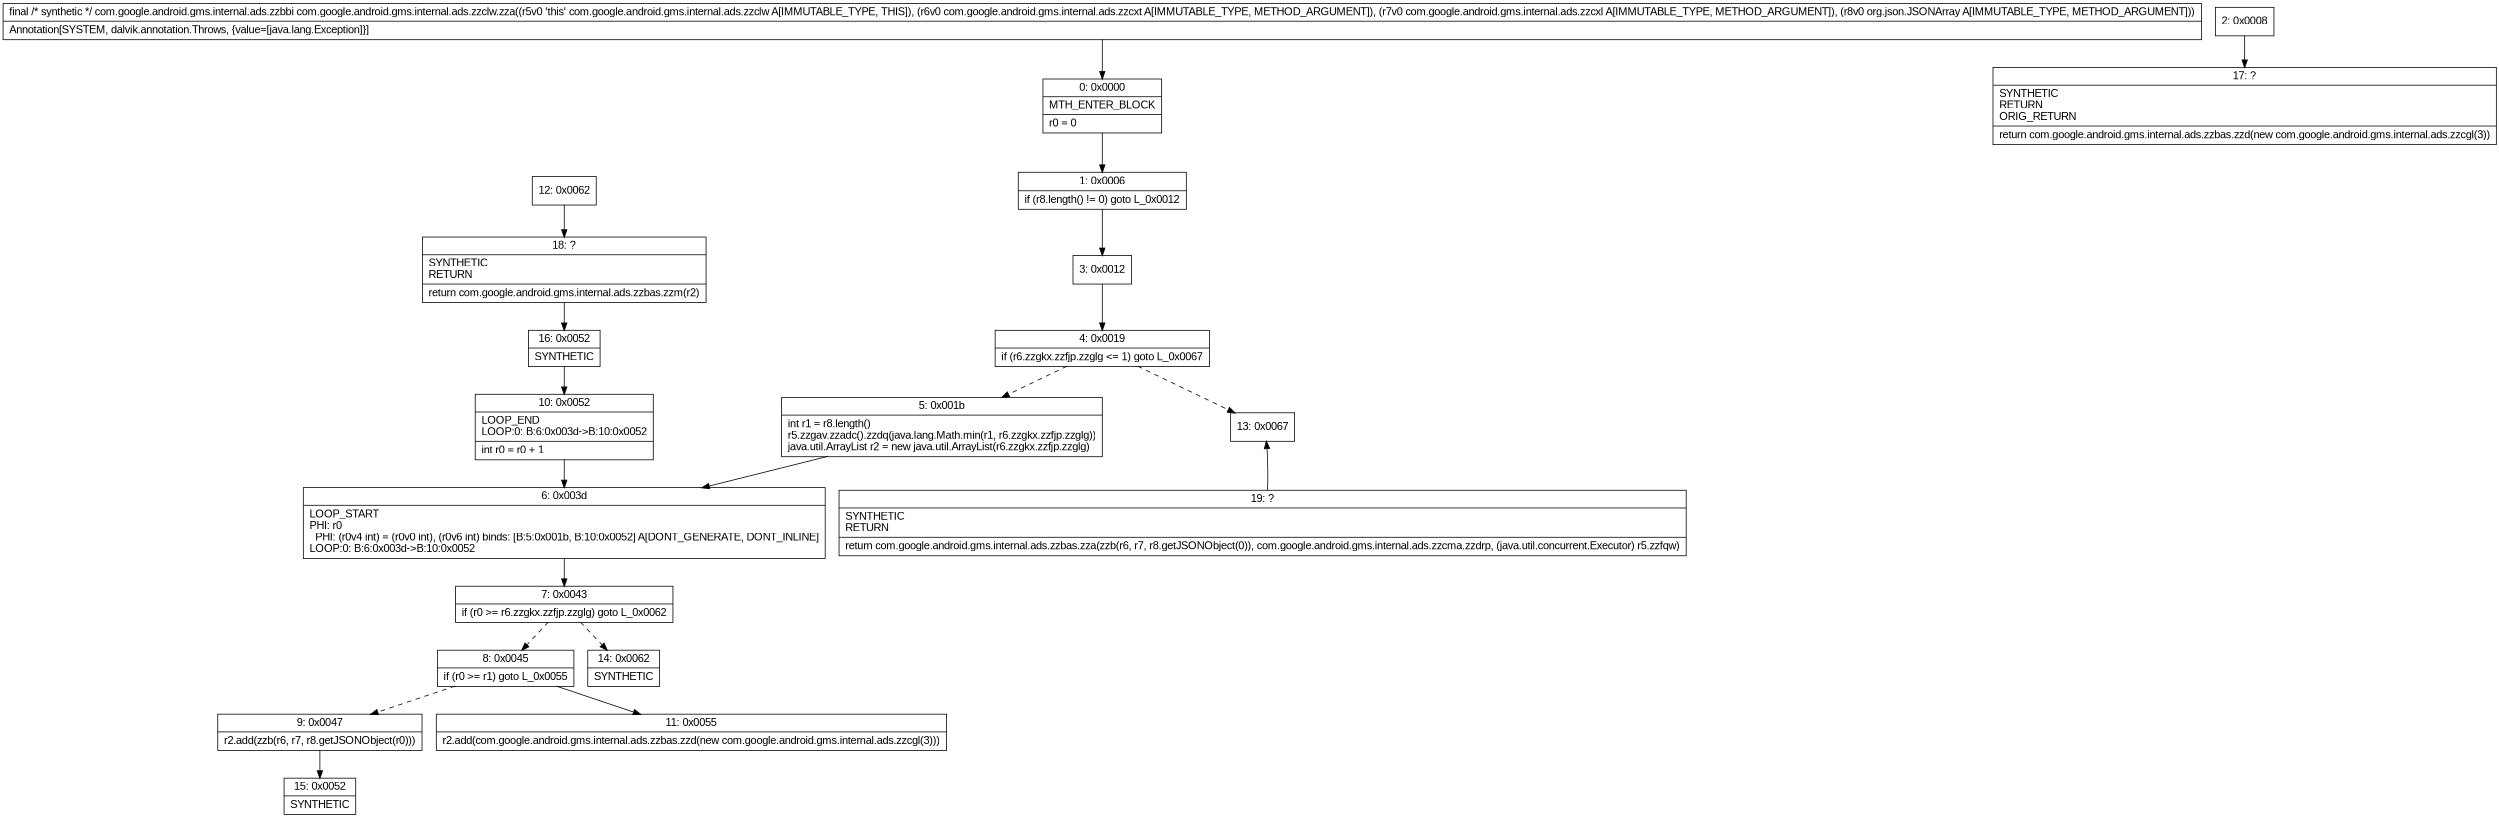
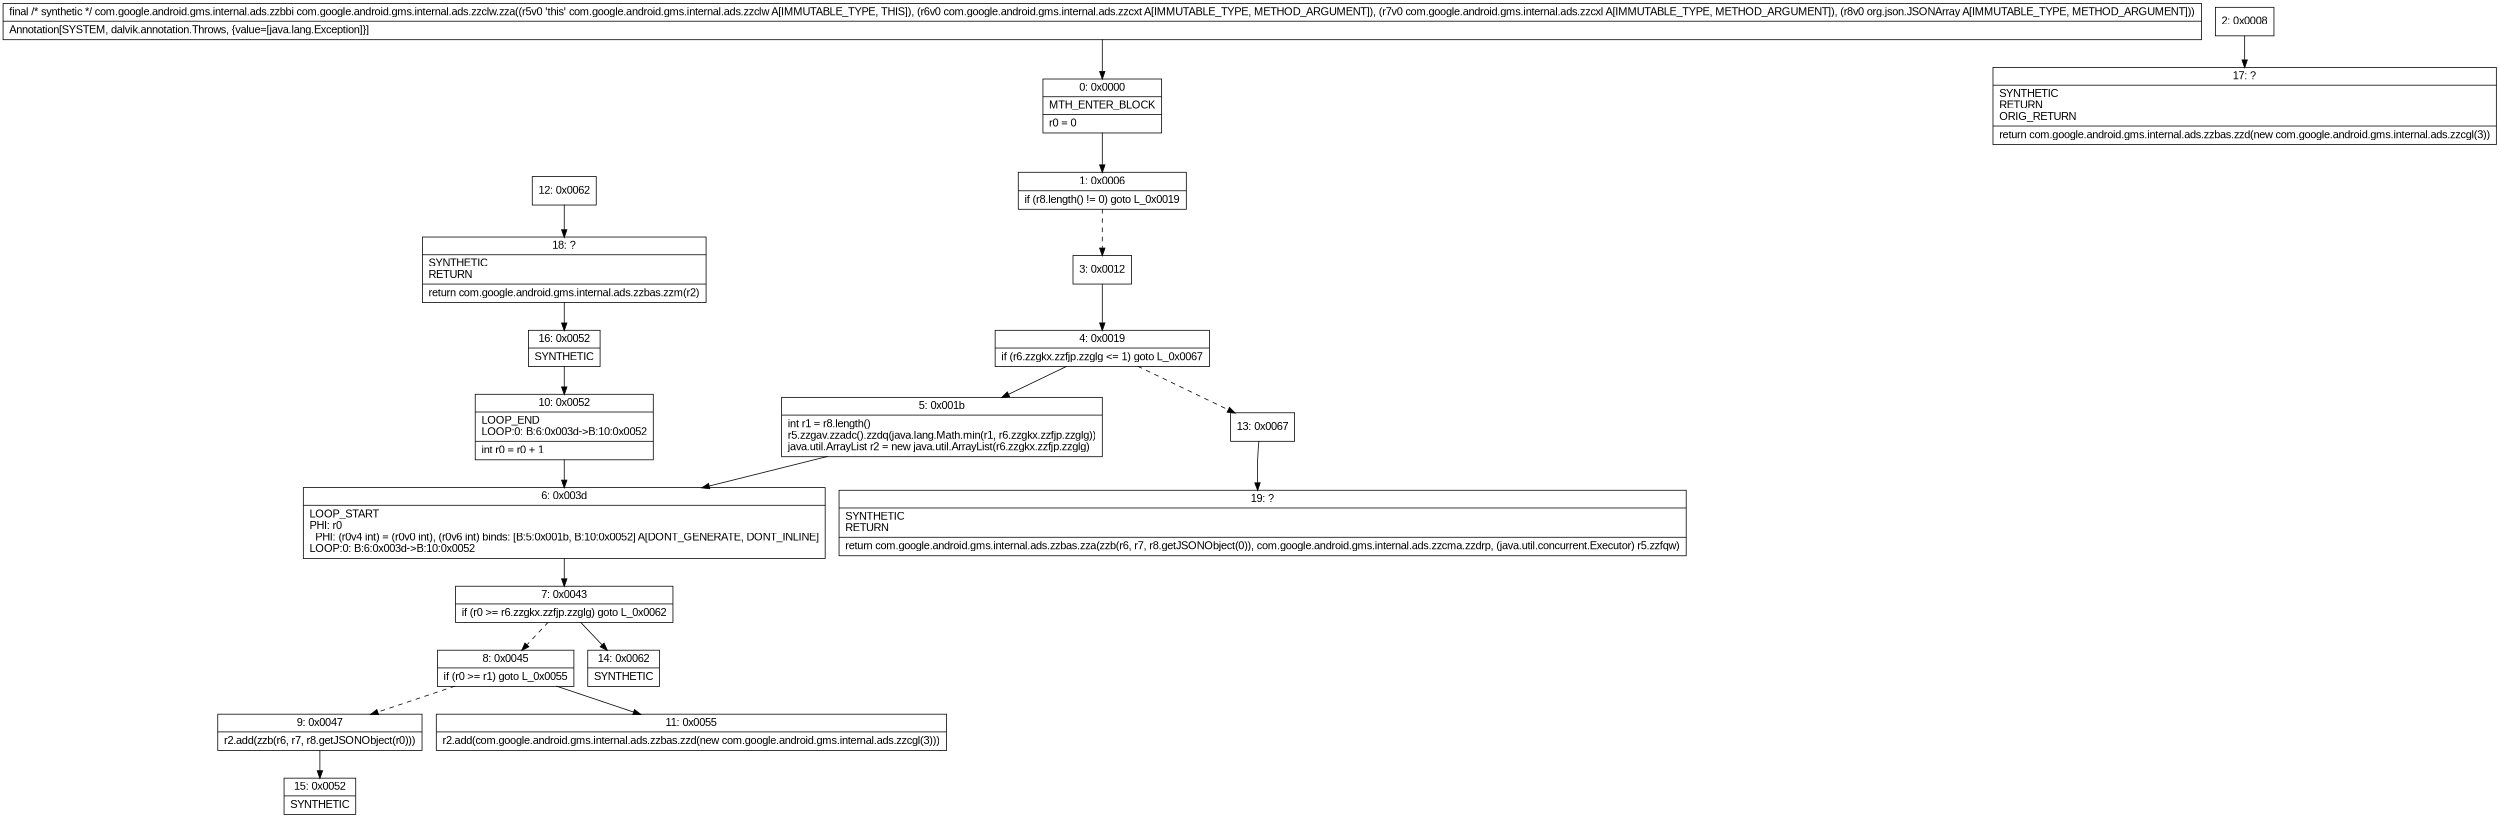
node "1: 0x0006": text "if (r8.length() != 0) goto L_0x0012" -> "if (r8.length() != 0) goto L_0x0019"
edge "1: 0x0006" -> "3: 0x0012": style solid -> dashed
edge "4: 0x0019" -> "5: 0x001b": style dashed -> solid
edge "19: ?" -> "13: 0x0067": reversed
edge "7: 0x0043" -> "14: 0x0062": style dashed -> solid
